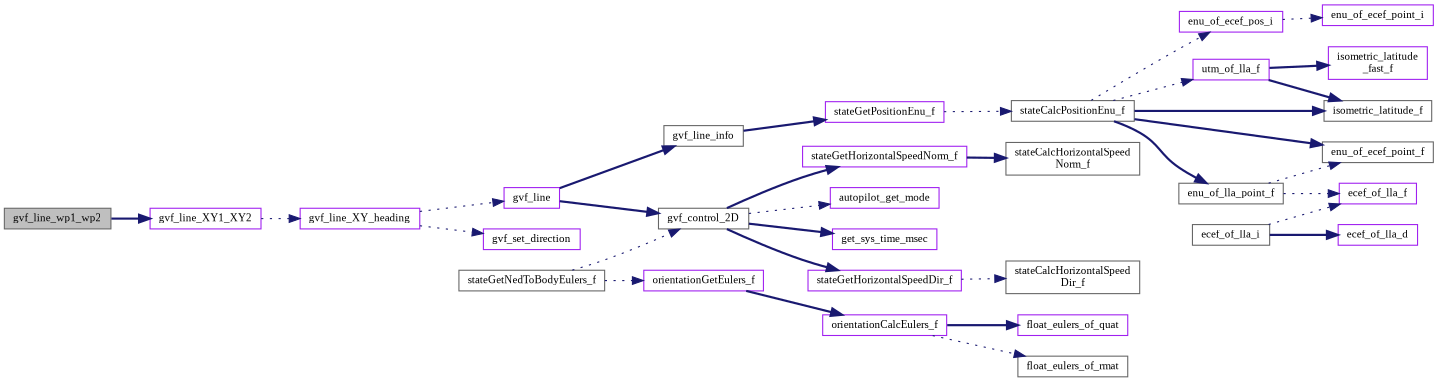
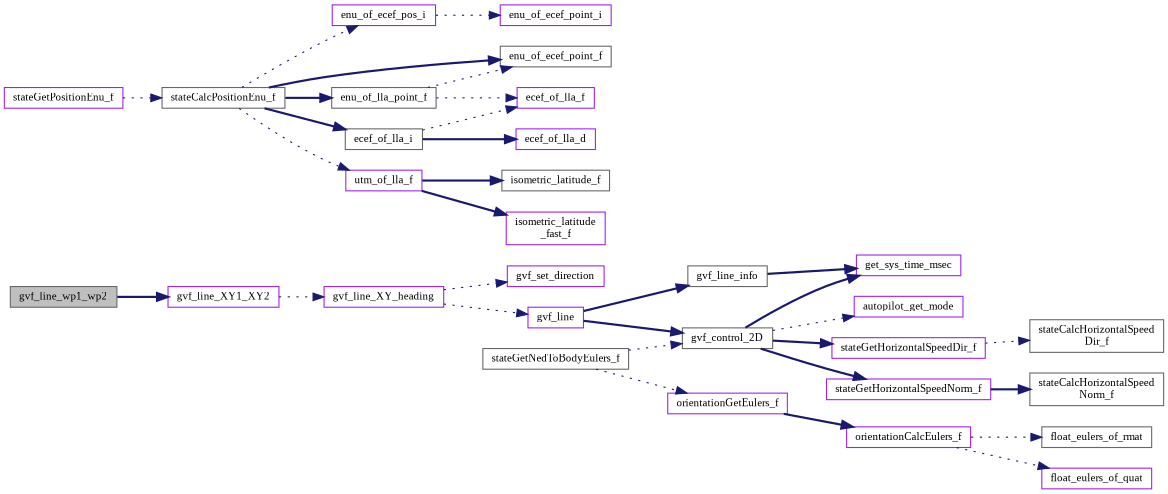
edge "stateCalcPositionEnu_f" -> "isometric_latitude_f": now "stateCalcPositionEnu_f" -> "ecef_of_lla_i"
edge "gvf_line_info" -> "stateGetPositionEnu_f": now "gvf_line_info" -> "get_sys_time_msec"
edge "orientationCalcEulers_f" -> "float_eulers_of_quat": style bold -> dotted
